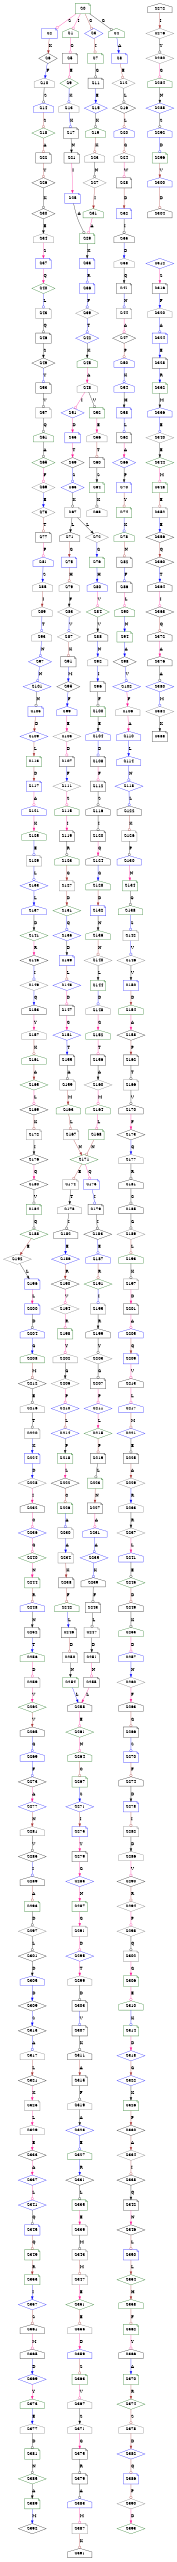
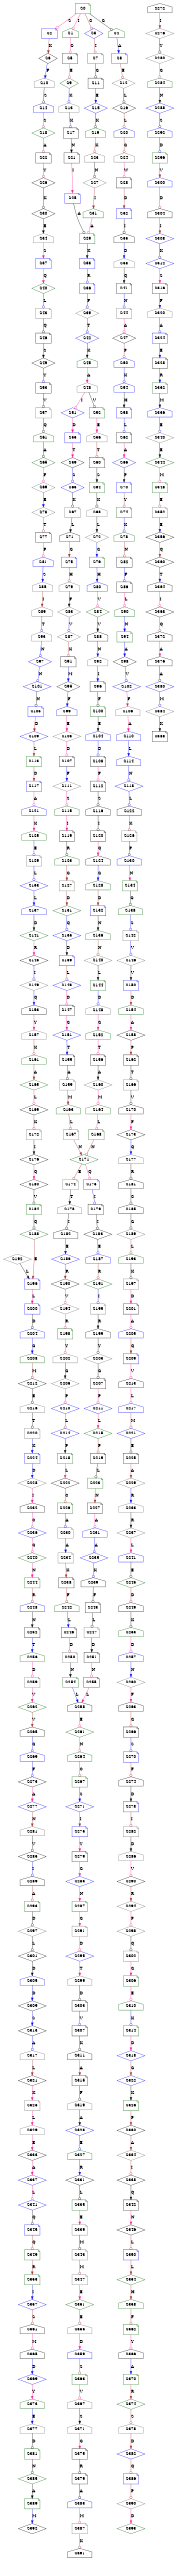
node "S308": added
edge "S67" -> "S72": now "S68" -> "S72"
edge "S188" -> "S192": now "S188" -> "S196"
edge "S290" -> "S294": arrowhead odot -> normal
